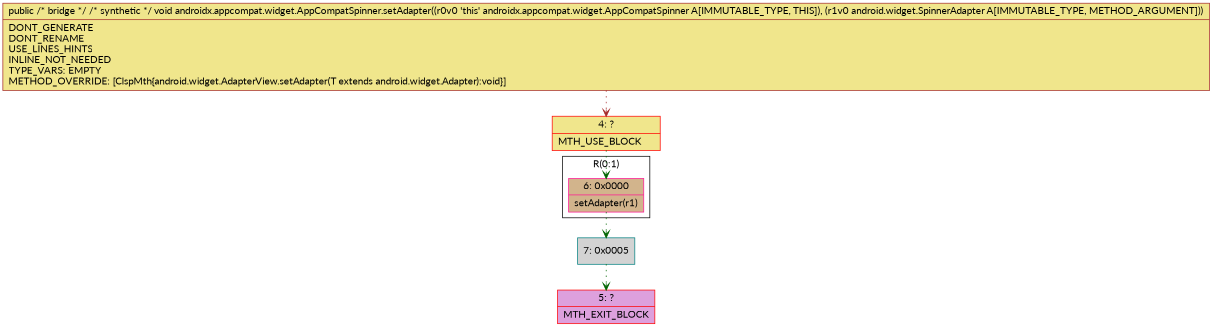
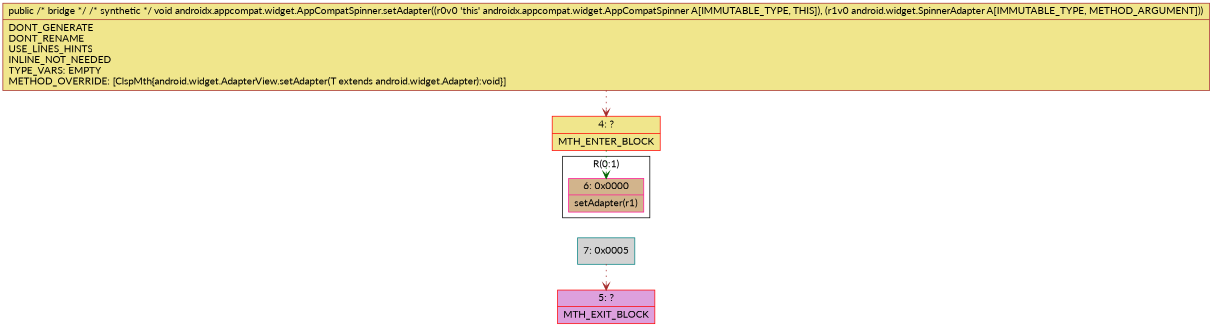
node "4: ?": text "MTH_USE_BLOCK" -> "MTH_ENTER_BLOCK"
edge "6: 0x0000" -> "7: 0x0005": removed
edge "7: 0x0005" -> "5: ?": color darkgreen -> brown
